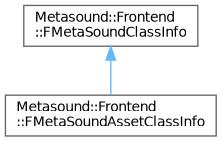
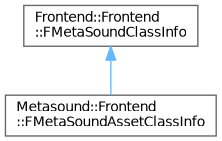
node "Metasound::Frontend ::FMetaSoundClassInfo": label "Metasound::Frontend ::FMetaSoundClassInfo" -> "Frontend::Frontend ::FMetaSoundClassInfo"
